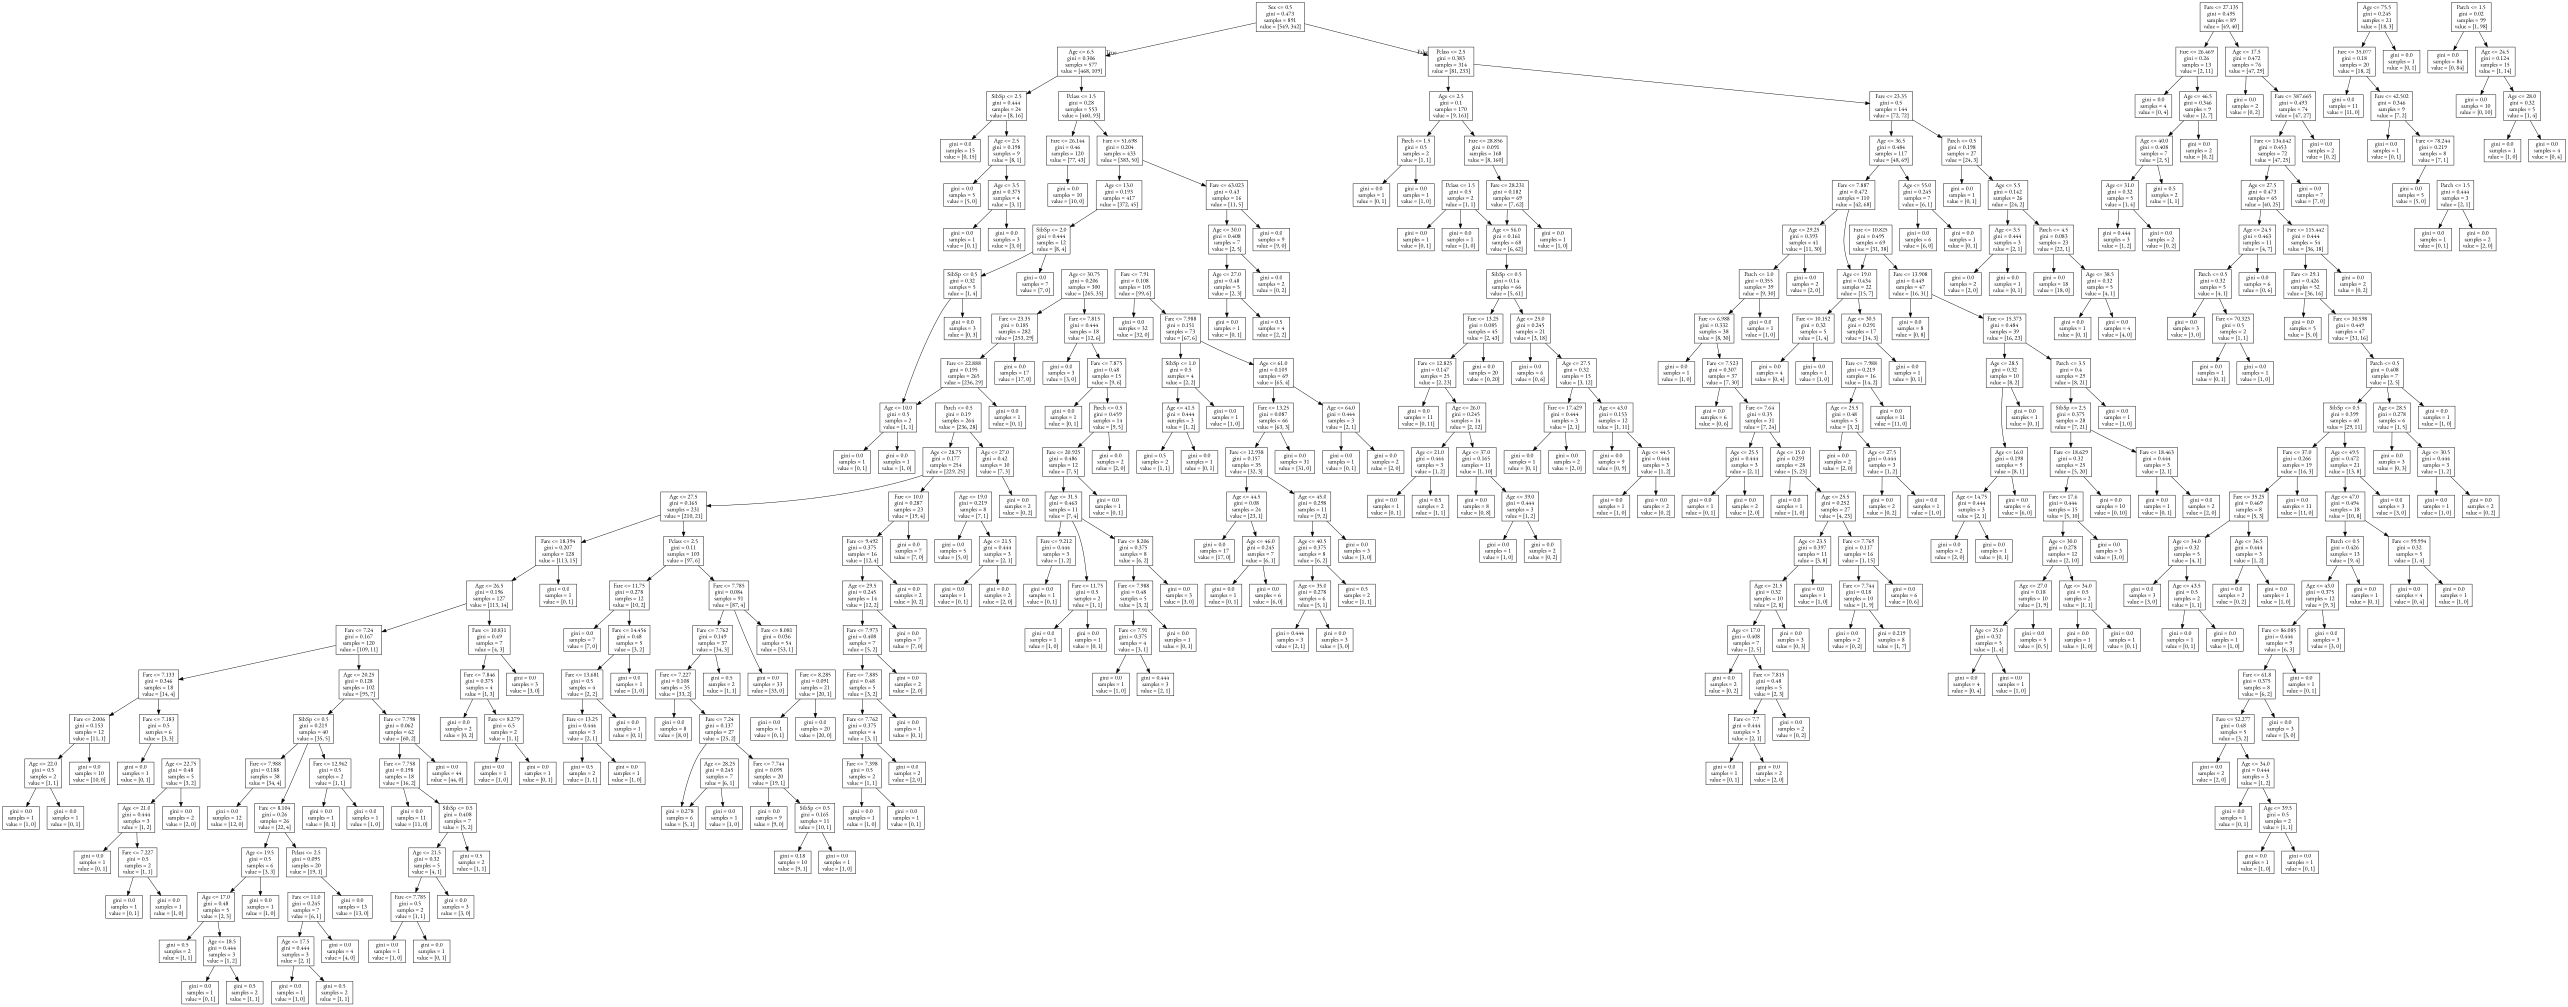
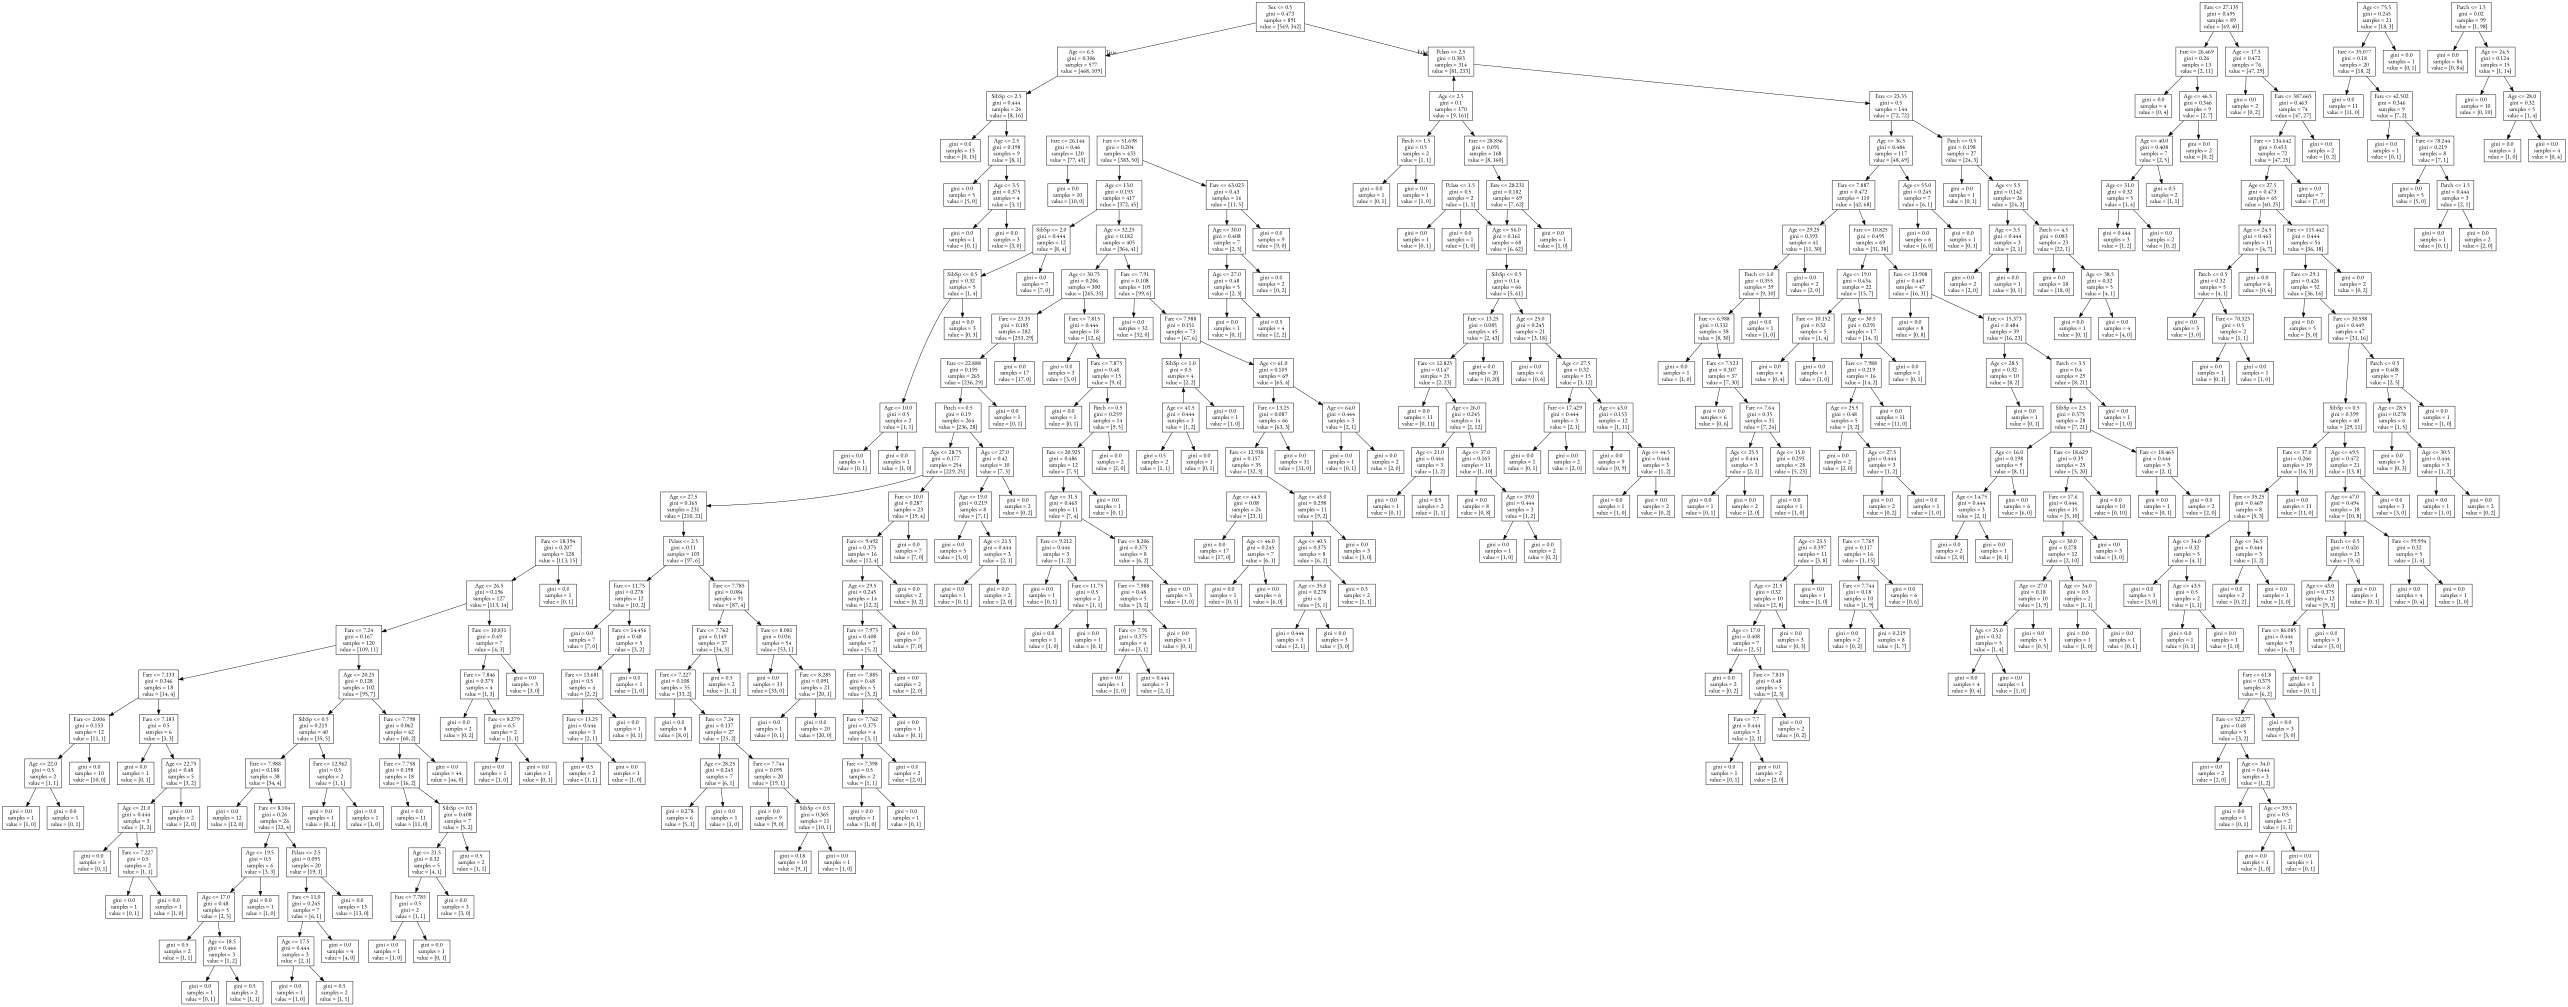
edge "Pclass <= 2.5 gini = 0.383 samples = 314 value = [81, 233]" -> "Age <= 2.5 gini = 0.1 samples = 170 value = [9, 161]": reversed
node "Pclass <= 1.5 gini = 0.28 samples = 553 value = [460, 93]": removed
node "Fare <= 387.665 gini = 0.493 samples = 74 value = [47, 27]": label "Fare <= 387.665 gini = 0.493 samples = 74 value = [47, 27]" -> "Fare <= 387.665 gini = 0.463 samples = 74 value = [47, 27]"
edge "Fare <= 78.244 gini = 0.219 samples = 8 value = [7, 1]" -> "Parch <= 1.5 gini = 0.444 samples = 3 value = [2, 1]": added
edge "Fare <= 7.887 gini = 0.472 samples = 110 value = [42, 68]" -> "Age <= 19.0 gini = 0.434 samples = 22 value = [15, 7]": now "Fare <= 7.887 gini = 0.472 samples = 110 value = [42, 68]" -> "Fare <= 10.825 gini = 0.495 samples = 69 value = [31, 38]"
node "Age <= 32.25 gini = 0.182 samples = 405 value = [364, 41]": added
edge "Age <= 30.5 gini = 0.291 samples = 17 value = [14, 3]" -> "Fare <= 7.988 gini = 0.219 samples = 16 value = [14, 2]": added
edge "SibSp <= 1.0 gini = 0.5 samples = 4 value = [2, 2]" -> "Age <= 41.5 gini = 0.444 samples = 3 value = [1, 2]": reversed
edge "Parch <= 0.5 gini = 0.408 samples = 7 value = [2, 5]" -> "SibSp <= 0.5 gini = 0.399 samples = 40 value = [29, 11]": now "Fare <= 30.598 gini = 0.449 samples = 47 value = [31, 16]" -> "SibSp <= 0.5 gini = 0.399 samples = 40 value = [29, 11]"
edge "Fare <= 22.888 gini = 0.195 samples = 265 value = [236, 29]" -> "Age <= 10.0 gini = 0.5 samples = 2 value = [1, 1]": now "Fare <= 22.888 gini = 0.195 samples = 265 value = [236, 29]" -> "Parch <= 0.5 gini = 0.19 samples = 264 value = [236, 28]"
edge "Age <= 28.5 gini = 0.32 samples = 10 value = [8, 2]" -> "Age <= 16.0 gini = 0.198 samples = 9 value = [8, 1]": now "SibSp <= 2.5 gini = 0.375 samples = 28 value = [7, 21]" -> "Age <= 16.0 gini = 0.198 samples = 9 value = [8, 1]"
node "Parch <= 0.5 gini = 0.459 samples = 14 value = [9, 5]": label "Parch <= 0.5 gini = 0.459 samples = 14 value = [9, 5]" -> "Parch <= 0.5 gini = 0.259 samples = 14 value = [9, 5]"
node "Fare <= 18.629 gini = 0.32 samples = 25 value = [5, 20]": label "Fare <= 18.629 gini = 0.32 samples = 25 value = [5, 20]" -> "Fare <= 18.629 gini = 0.39 samples = 25 value = [5, 20]"
edge "Age <= 27.0 gini = 0.42 samples = 10 value = [7, 3]" -> "Age <= 19.0 gini = 0.219 samples = 8 value = [7, 1]": added
edge "Fare <= 12.938 gini = 0.157 samples = 35 value = [32, 3]" -> "Age <= 44.5 gini = 0.08 samples = 24 value = [23, 1]": removed
node "Age <= 25.5 gini = 0.252 samples = 27 value = [4, 23]": removed
edge "Age <= 44.5 gini = 0.08 samples = 24 value = [23, 1]" -> "Age <= 46.0 gini = 0.245 samples = 7 value = [6, 1]": removed
edge "Age <= 27.5 gini = 0.165 samples = 231 value = [210, 21]" -> "Fare <= 18.394 gini = 0.207 samples = 128 value = [113, 15]": removed
edge "Age <= 31.5 gini = 0.463 samples = 11 value = [7, 4]" -> "Fare <= 11.75 gini = 0.5 samples = 2 value = [1, 1]": now "Fare <= 9.212 gini = 0.444 samples = 3 value = [1, 2]" -> "Fare <= 11.75 gini = 0.5 samples = 2 value = [1, 1]"
node "Age <= 35.0 gini = 0.278 samples = 6 value = [5, 1]": label "Age <= 35.0 gini = 0.278 samples = 6 value = [5, 1]" -> "Age <= 35.0 gini = 0.278 gini = 6 value = [5, 1]"
edge "Fare <= 7.785 gini = 0.084 samples = 91 value = [87, 4]" -> "gini = 0.0 samples = 33 value = [33, 0]": now "Fare <= 8.081 gini = 0.036 samples = 54 value = [53, 1]" -> "gini = 0.0 samples = 33 value = [33, 0]"
edge "Fare <= 86.085 gini = 0.444 samples = 9 value = [6, 3]" -> "Fare <= 61.8 gini = 0.375 samples = 8 value = [6, 2]": removed
edge "Fare <= 8.081 gini = 0.036 samples = 54 value = [53, 1]" -> "Fare <= 8.285 gini = 0.091 samples = 21 value = [20, 1]": added
edge "Fare <= 7.183 gini = 0.5 samples = 6 value = [3, 3]" -> "Age <= 22.75 gini = 0.48 samples = 5 value = [3, 2]": added
edge "Fare <= 7.24 gini = 0.137 samples = 27 value = [25, 2]" -> "gini = 0.278 samples = 6 value = [5, 1]": now "Fare <= 7.24 gini = 0.137 samples = 27 value = [25, 2]" -> "Age <= 28.25 gini = 0.245 samples = 7 value = [6, 1]"
edge "SibSp <= 0.5 gini = 0.219 samples = 40 value = [35, 5]" -> "Fare <= 8.104 gini = 0.26 samples = 26 value = [22, 4]": now "Fare <= 7.988 gini = 0.188 samples = 38 value = [34, 4]" -> "Fare <= 8.104 gini = 0.26 samples = 26 value = [22, 4]"
node "SibSp <= 0.5 gini = 0.165 samples = 11 value = [10, 1]": label "SibSp <= 0.5 gini = 0.165 samples = 11 value = [10, 1]" -> "SibSp <= 0.5 gini = 0.365 samples = 11 value = [10, 1]"
edge "Pclass <= 2.5 gini = 0.095 samples = 20 value = [19, 1]" -> "Fare <= 11.0 gini = 0.245 samples = 7 value = [6, 1]": added
node "Fare <= 7.785 gini = 0.5 samples = 2 value = [1, 1]": label "Fare <= 7.785 gini = 0.5 samples = 2 value = [1, 1]" -> "Fare <= 7.785 gini = 0.5 gini = 2 value = [1, 1]"
